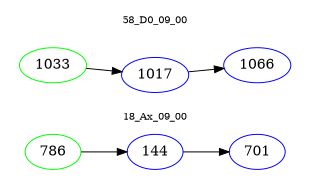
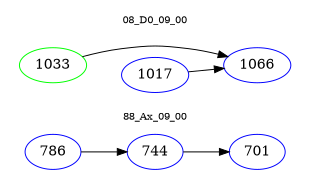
cluster "58_D0_09_00": label "58_D0_09_00" -> "08_D0_09_00"
edge "1033" -> "1017": now "1033" -> "1066"
cluster "18_Ax_09_00": label "18_Ax_09_00" -> "88_Ax_09_00"
node "786": color green -> blue
node "144": label "144" -> "744"
